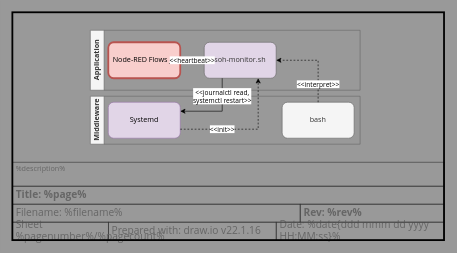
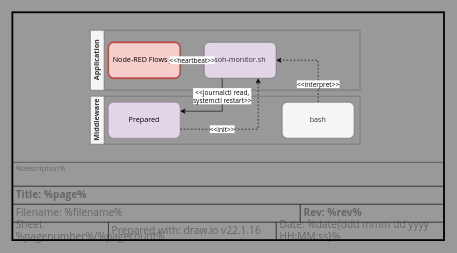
node "Systemd": label "Systemd" -> "Prepared"
